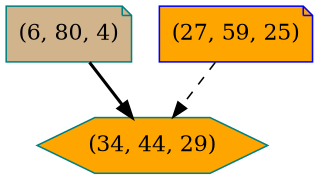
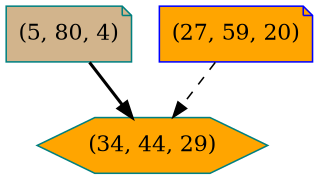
node "(6, 80, 4)": label "(6, 80, 4)" -> "(5, 80, 4)"
node "(27, 59, 25)": label "(27, 59, 25)" -> "(27, 59, 20)"
